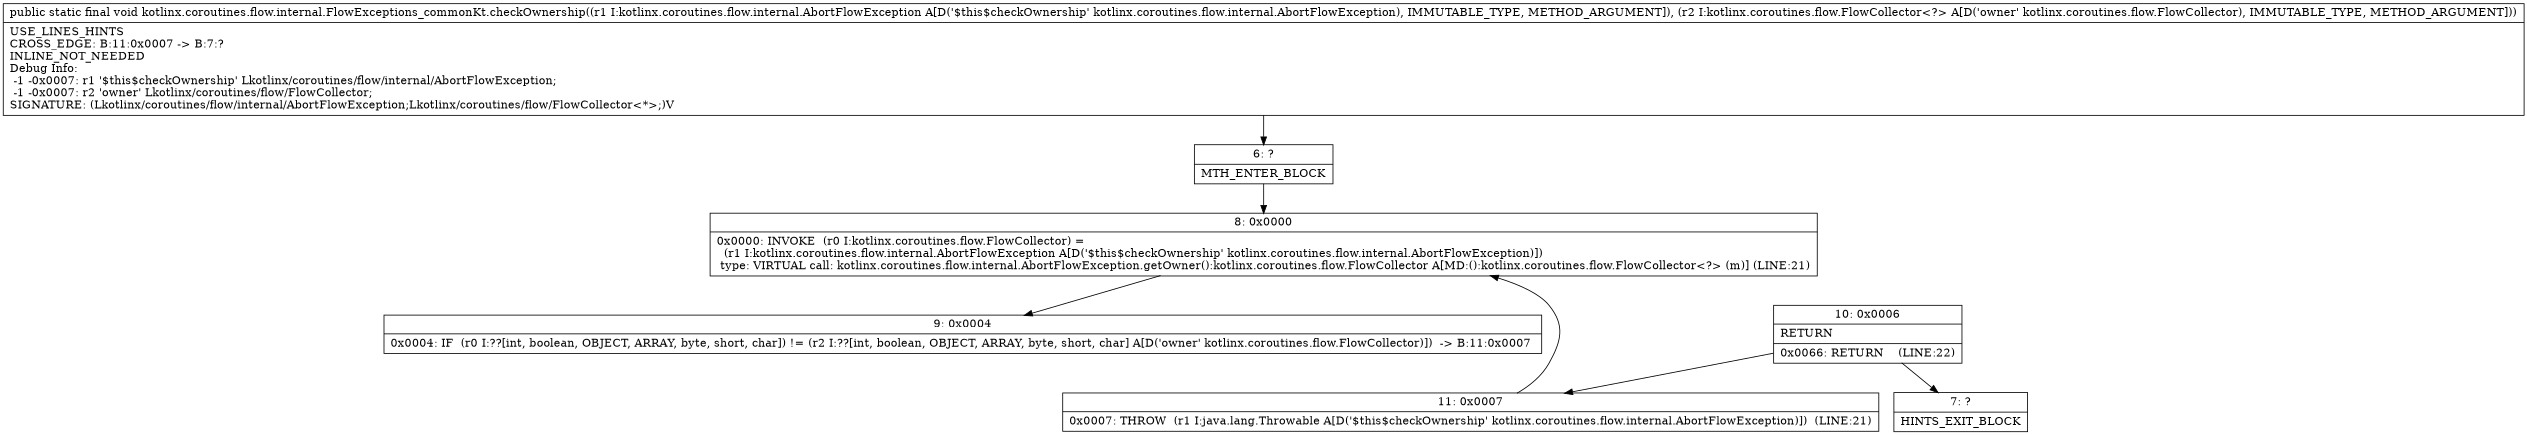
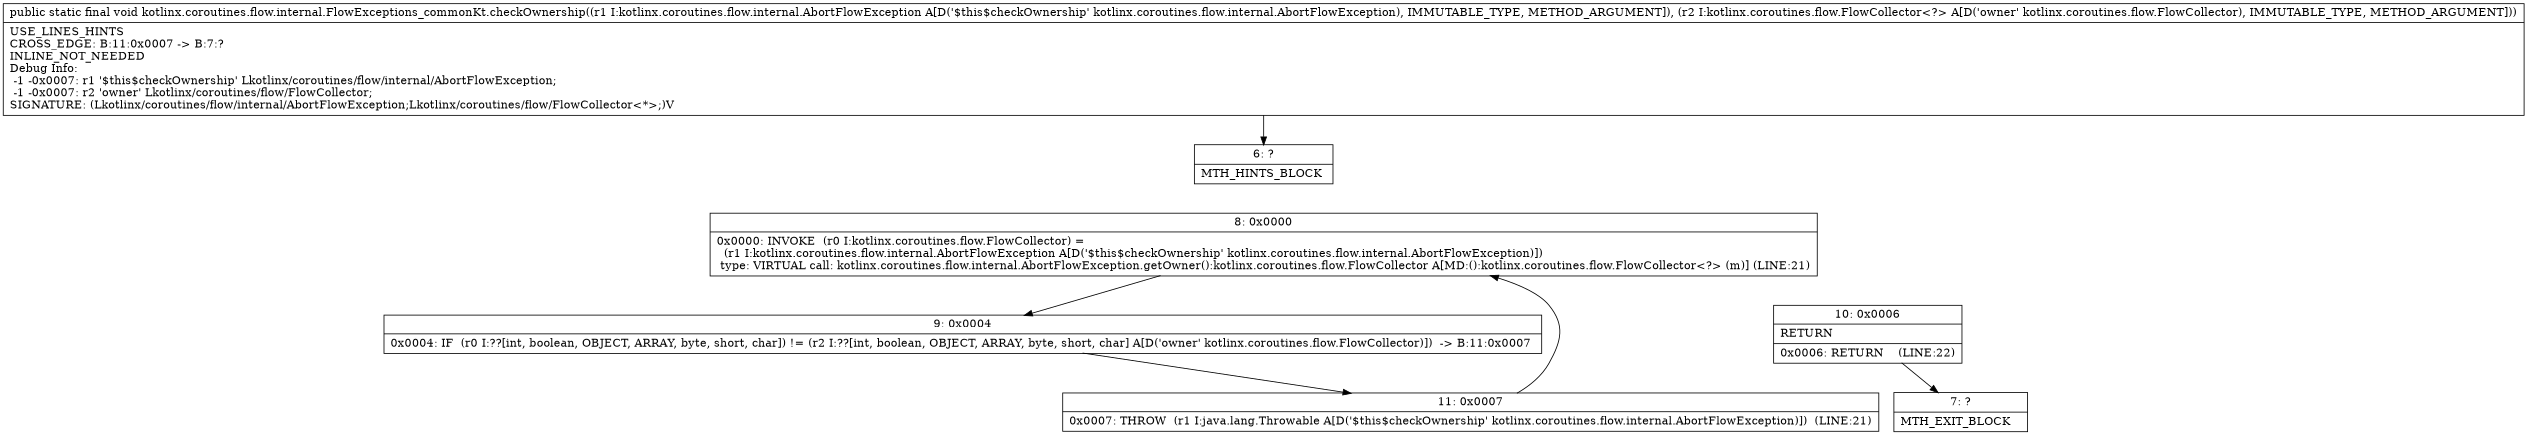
node "6: ?": text "MTH_ENTER_BLOCK" -> "MTH_HINTS_BLOCK"
edge "6: ?" -> "8: 0x0000": removed
node "10: 0x0006": text "0x0066: RETURN    (LINE:22)" -> "0x0006: RETURN    (LINE:22)"
edge "10: 0x0006" -> "11: 0x0007": now "9: 0x0004" -> "11: 0x0007"
node "7: ?": text "HINTS_EXIT_BLOCK" -> "MTH_EXIT_BLOCK"
